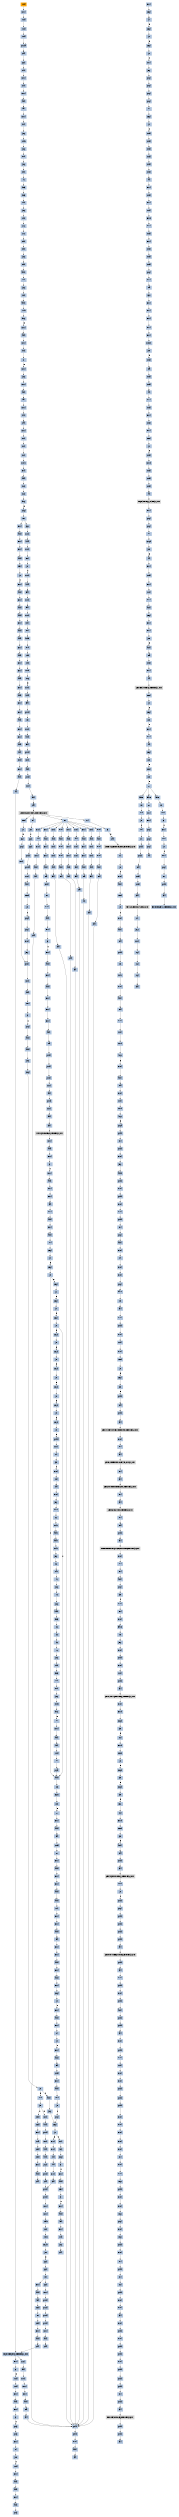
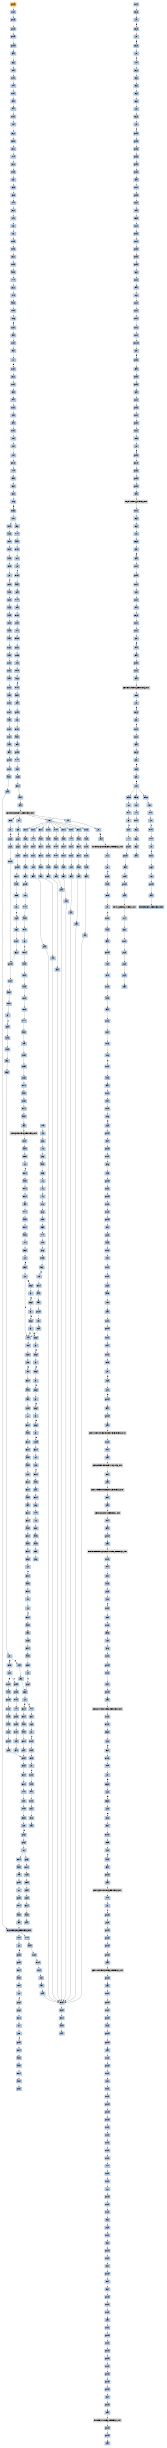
node "nop": removed
